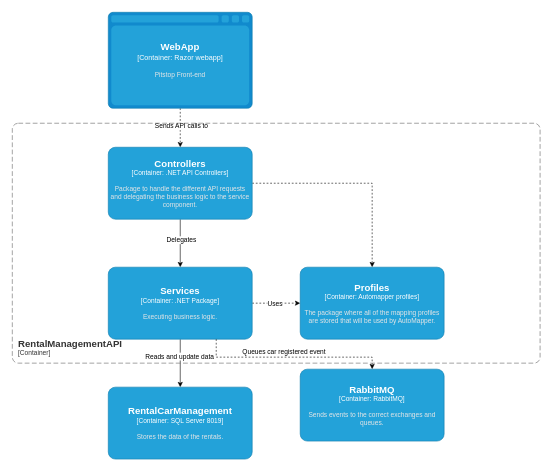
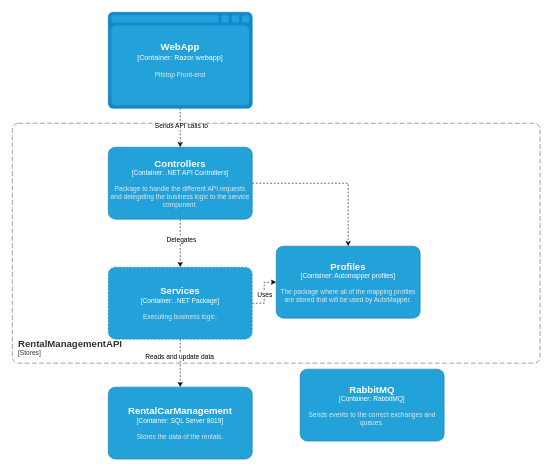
edge "Controllers [Container: .NET API Controllers] Package to handle the different API requests and delegating the business logic to the service component." -> "Services [Container: .NET Package] Executing business logic.": style solid -> dashed
node "Services [Container: .NET Package] Executing business logic.": style solid -> dashed
node "Profiles [Container: Automapper profiles] The package where all of the mapping profiles are stored that will be used by AutoMapper.": moved (372, 303) -> (348, 282)
node "RentalManagementAPI [Container]": label "RentalManagementAPI [Container]" -> "RentalManagementAPI [Stores]"
edge "Services [Container: .NET Package] Executing business logic." -> "RabbitMQ [Container: RabbitMQ] Sends events to the correct exchanges and queues.": removed, label "Queues car registered event"
edge "Services [Container: .NET Package] Executing business logic." -> "RentalCarManagement [Container: SQL Server 8019] Stores the data of the rentals.": style solid -> dashed
